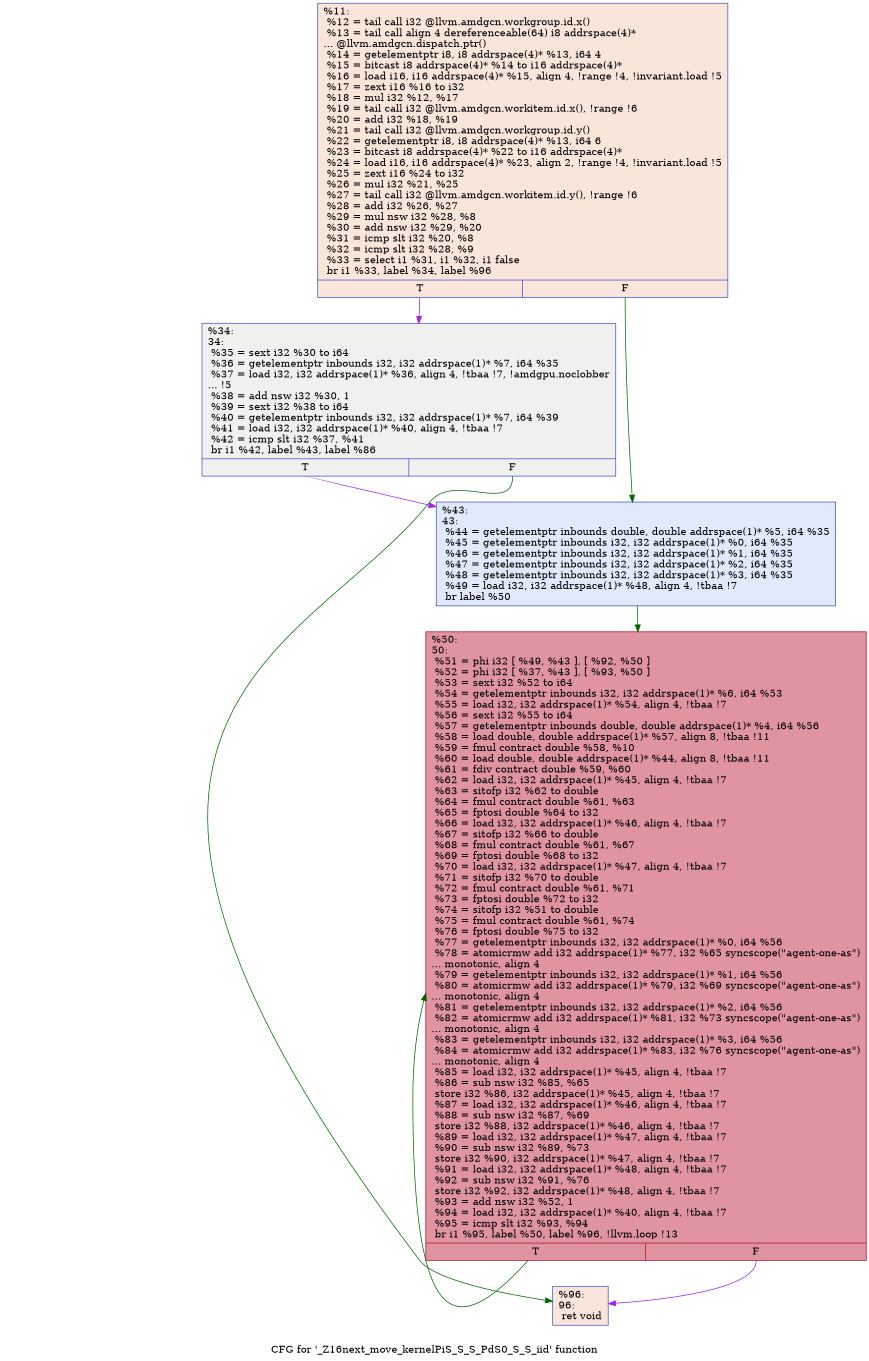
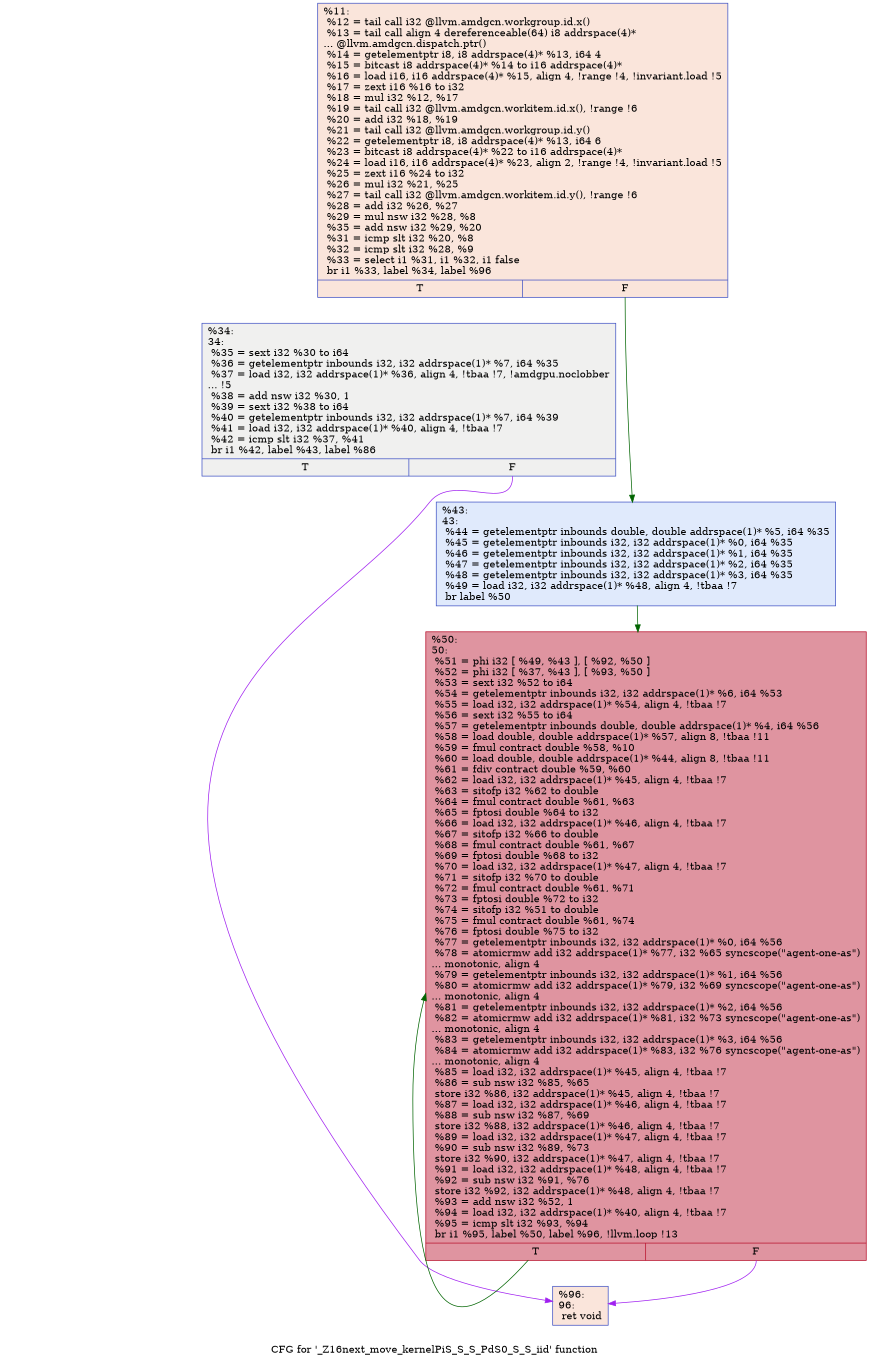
node "%11:": text "%30 = add nsw i32 %29, %20" -> "%35 = add nsw i32 %29, %20"
edge "%11:" -> "%34:": removed
edge "%34:" -> "%43:": removed
edge "%34:" -> "%96:": color darkgreen -> purple
